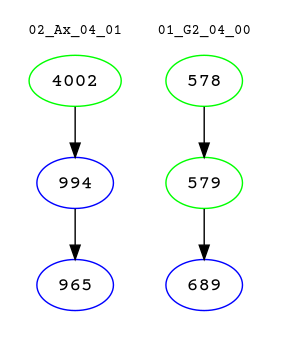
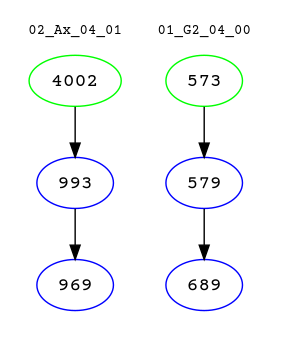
node "578": label "578" -> "573"
node "994": label "994" -> "993"
node "579": color green -> blue
node "965": label "965" -> "969"
